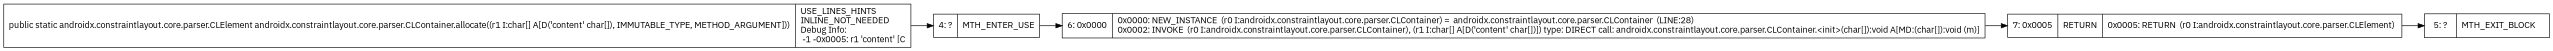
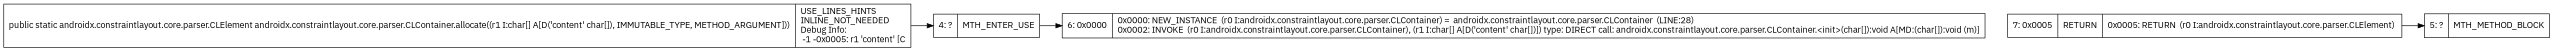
node "5: ?": text "MTH_EXIT_BLOCK" -> "MTH_METHOD_BLOCK"
edge "6: 0x0000" -> "7: 0x0005": removed
